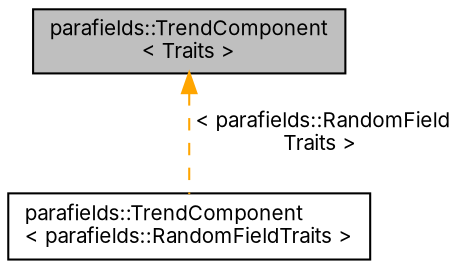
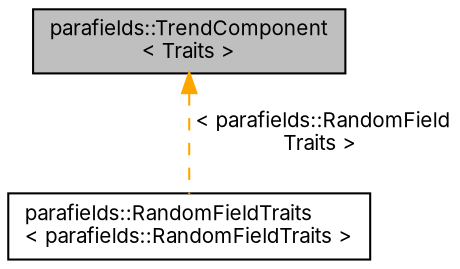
node "parafields::TrendComponent < parafields::RandomFieldTraits >": label "parafields::TrendComponent < parafields::RandomFieldTraits >" -> "parafields::RandomFieldTraits < parafields::RandomFieldTraits >"
